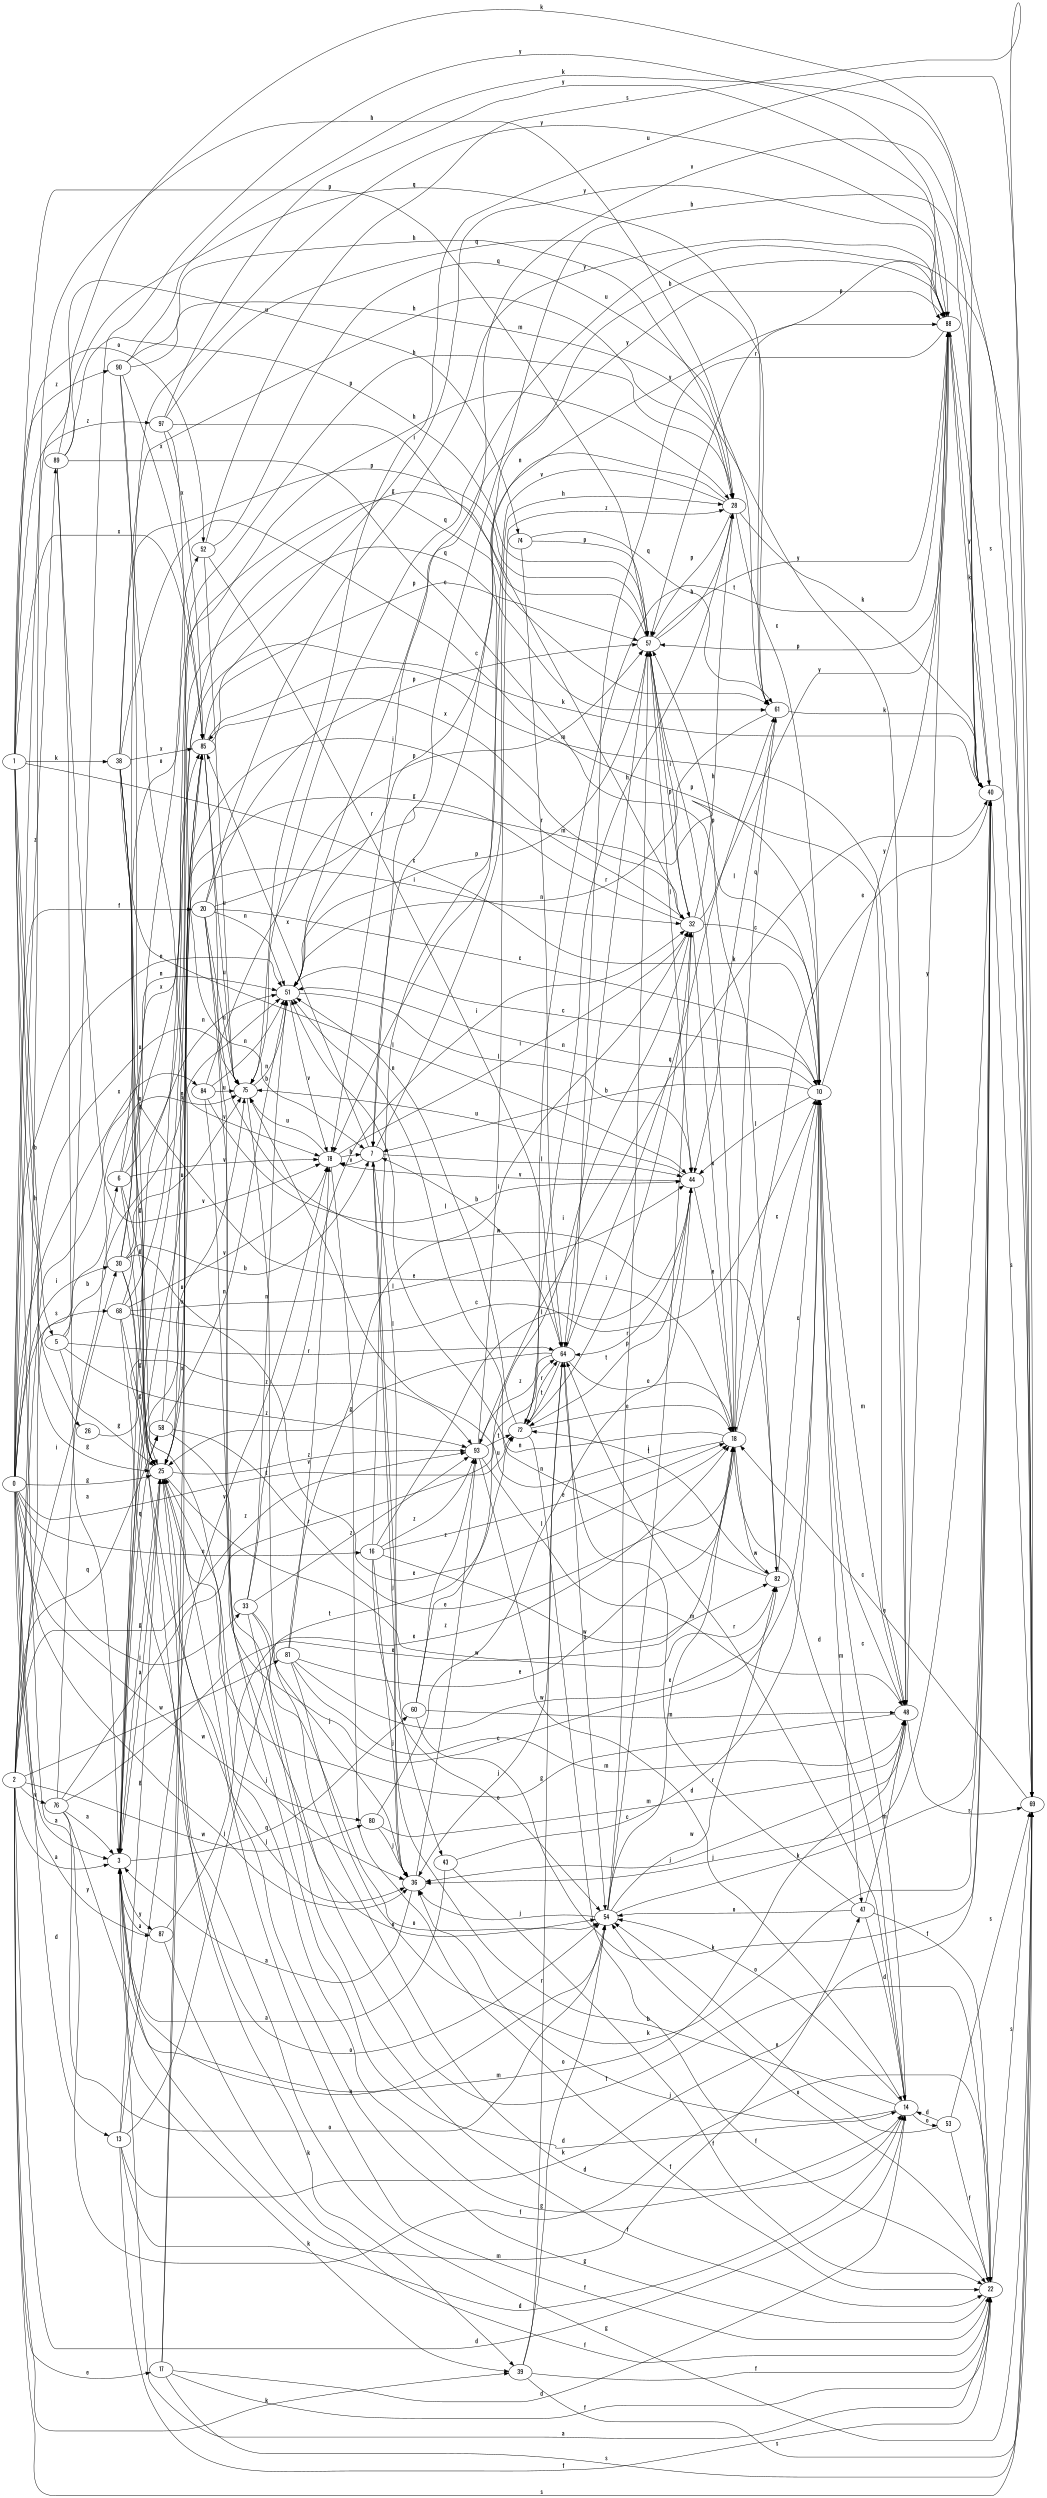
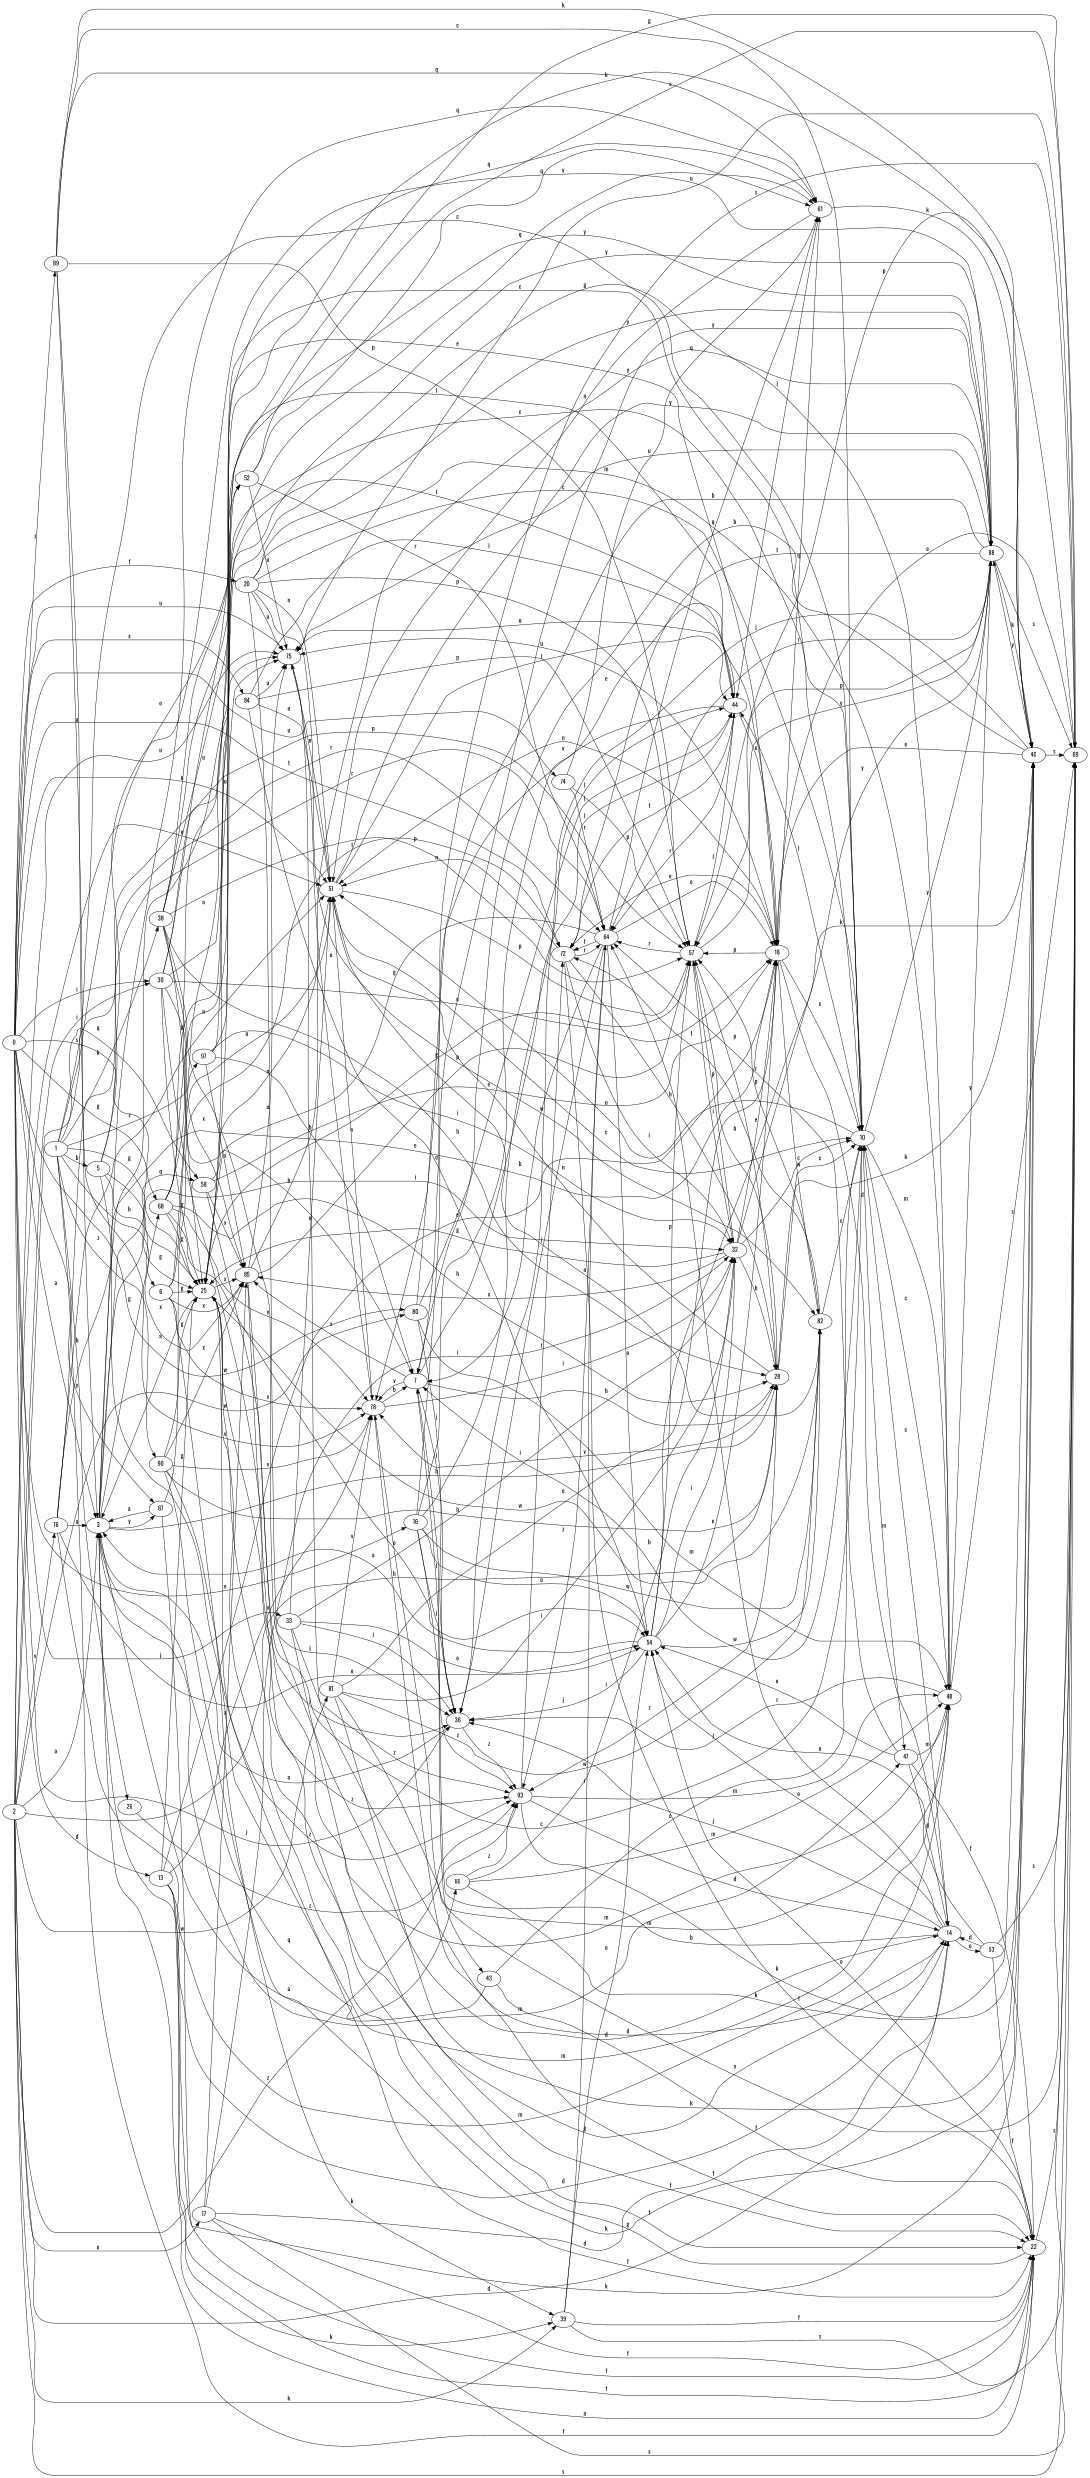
edge "80" -> "69": added, label "s"
edge "93" -> "28": reversed
edge "3" -> "25": now "3" -> "68"
